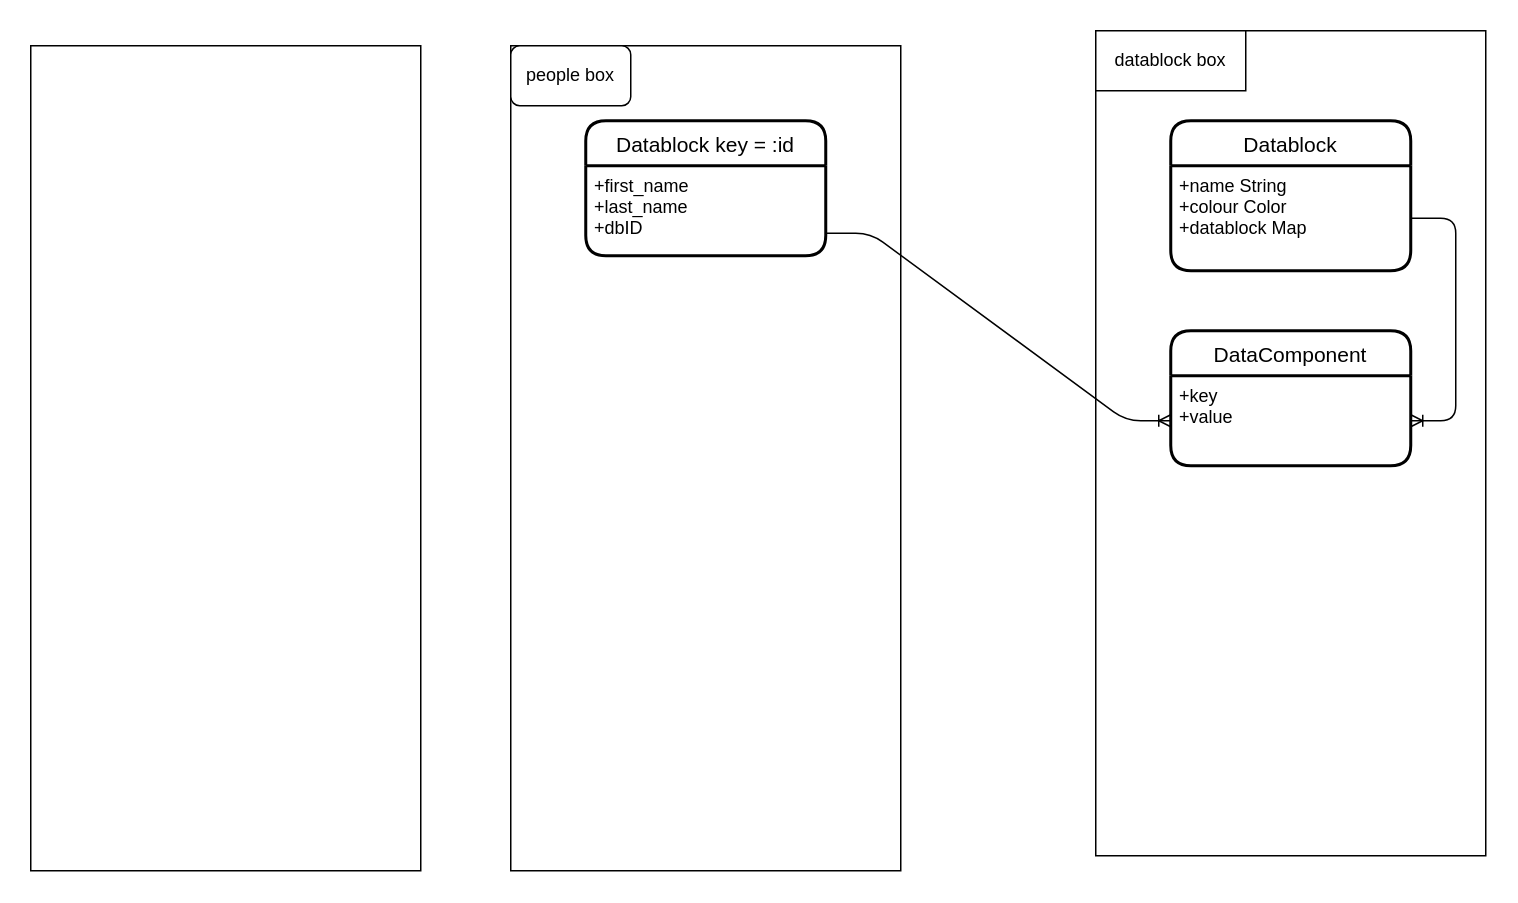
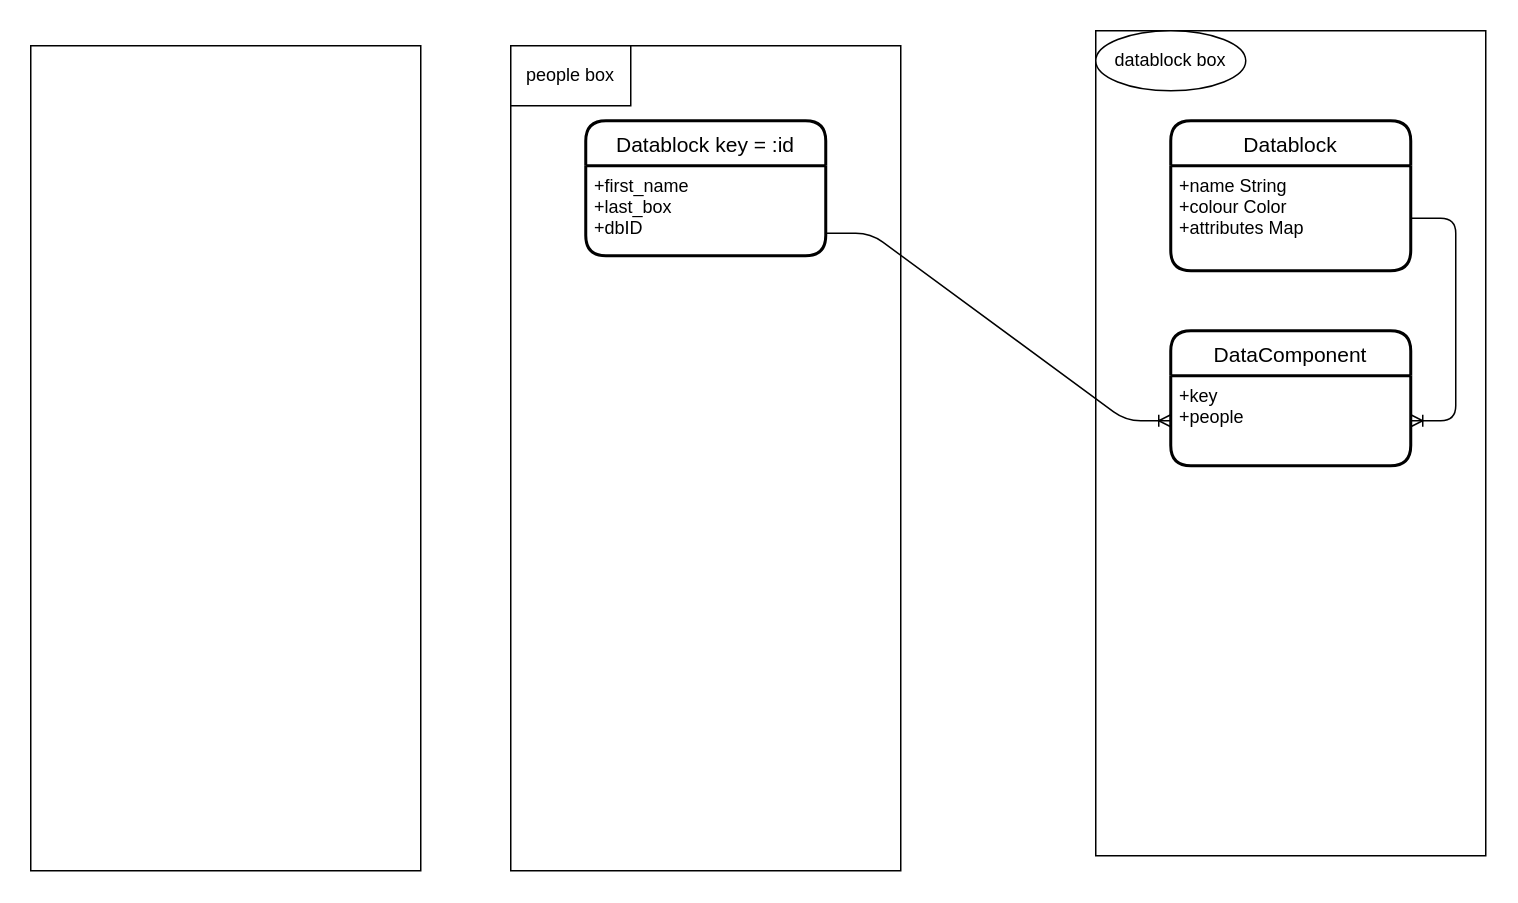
node "datablock box": shape rectangle -> ellipse
node "people box": shape rounded rectangle -> rectangle
node "+first_name +last_name +dbID": label "+first_name +last_name +dbID" -> "+first_name +last_box +dbID"
node "+name String +colour Color +datablock Map": label "+name String +colour Color +datablock Map" -> "+name String +colour Color +attributes Map"
node "+key +value": label "+key +value" -> "+key +people"
